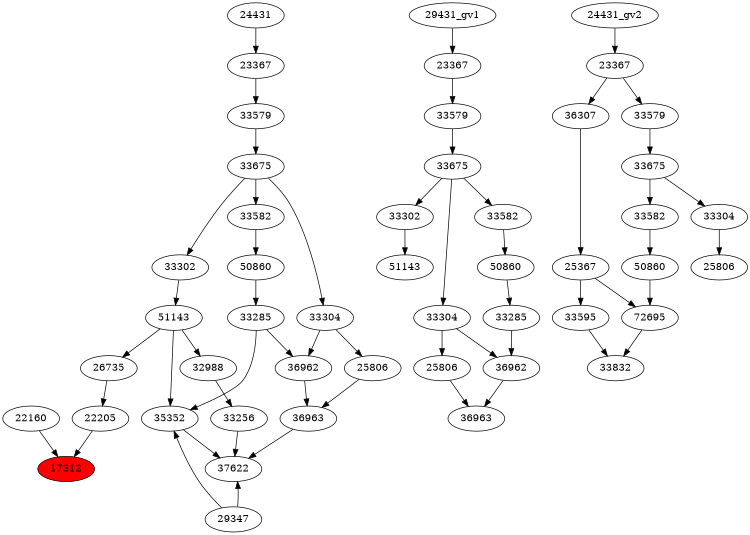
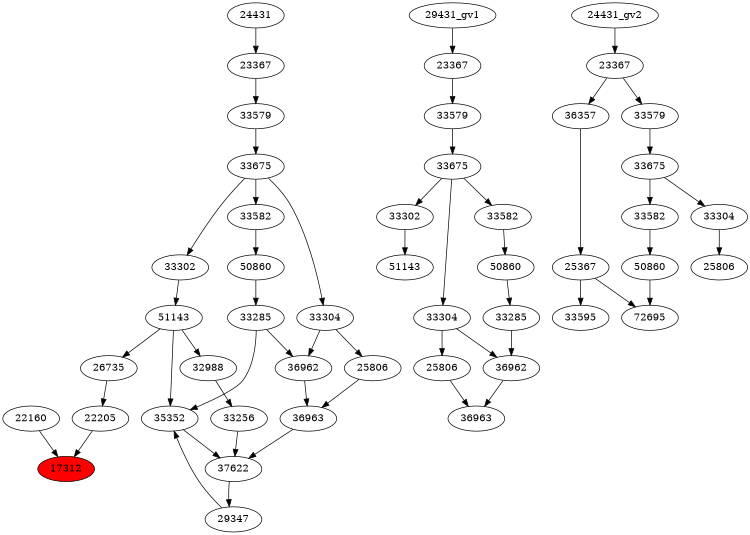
node "36307": label "36307" -> "36357"
node "33832": removed
edge "29347" -> "37622": reversed
